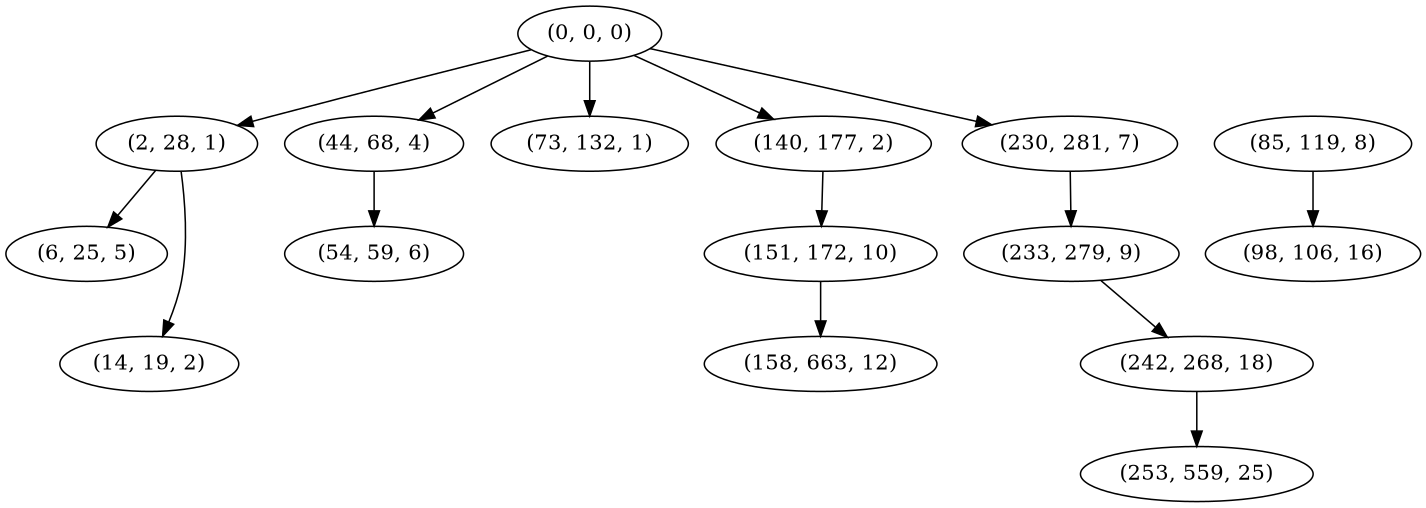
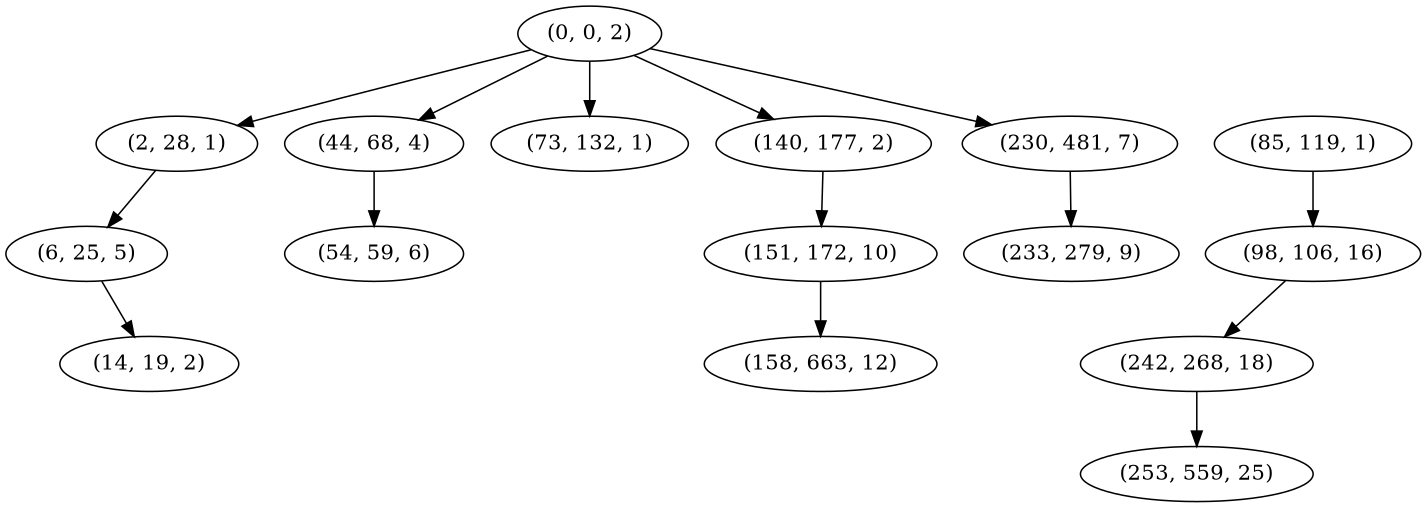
node "(0, 0, 0)": label "(0, 0, 0)" -> "(0, 0, 2)"
node "(230, 281, 7)": label "(230, 281, 7)" -> "(230, 481, 7)"
node "(85, 119, 8)": label "(85, 119, 8)" -> "(85, 119, 1)"
edge "(2, 28, 1)" -> "(14, 19, 2)": now "(6, 25, 5)" -> "(14, 19, 2)"
edge "(233, 279, 9)" -> "(242, 268, 18)": now "(98, 106, 16)" -> "(242, 268, 18)"
